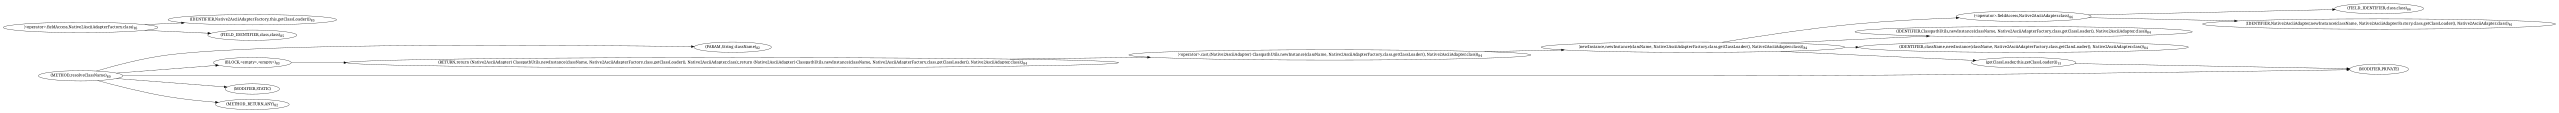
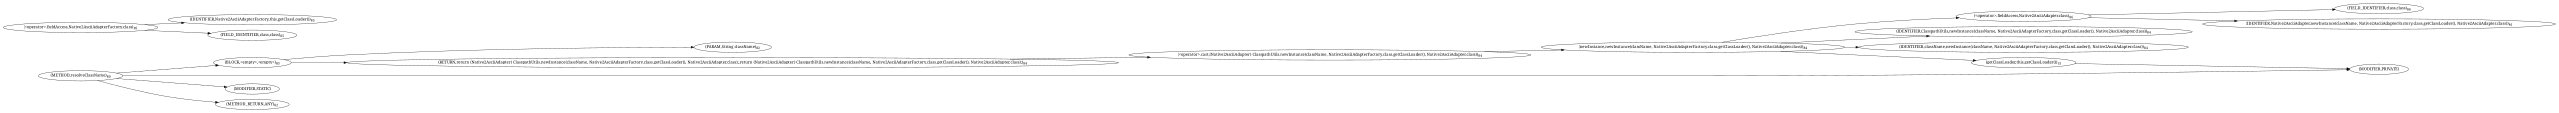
edge "(METHOD,resolveClassName)" -> "(PARAM,String className)": now "(BLOCK,<empty>,<empty>)" -> "(PARAM,String className)"
